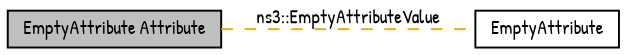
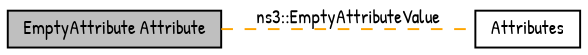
node "EmptyAttribute": label "EmptyAttribute" -> "Attributes"
